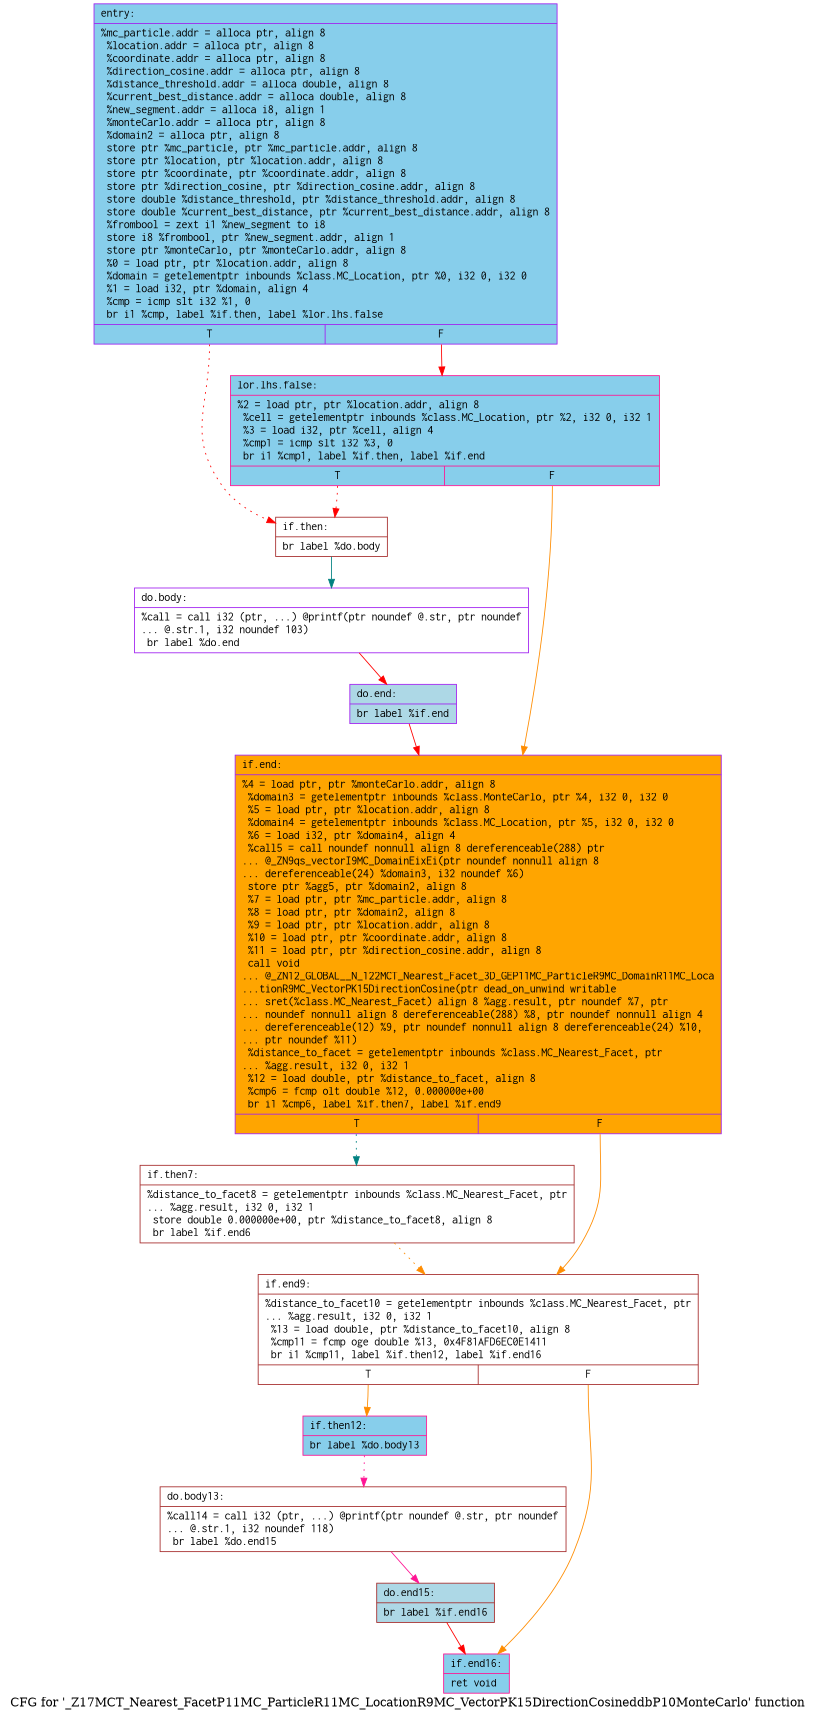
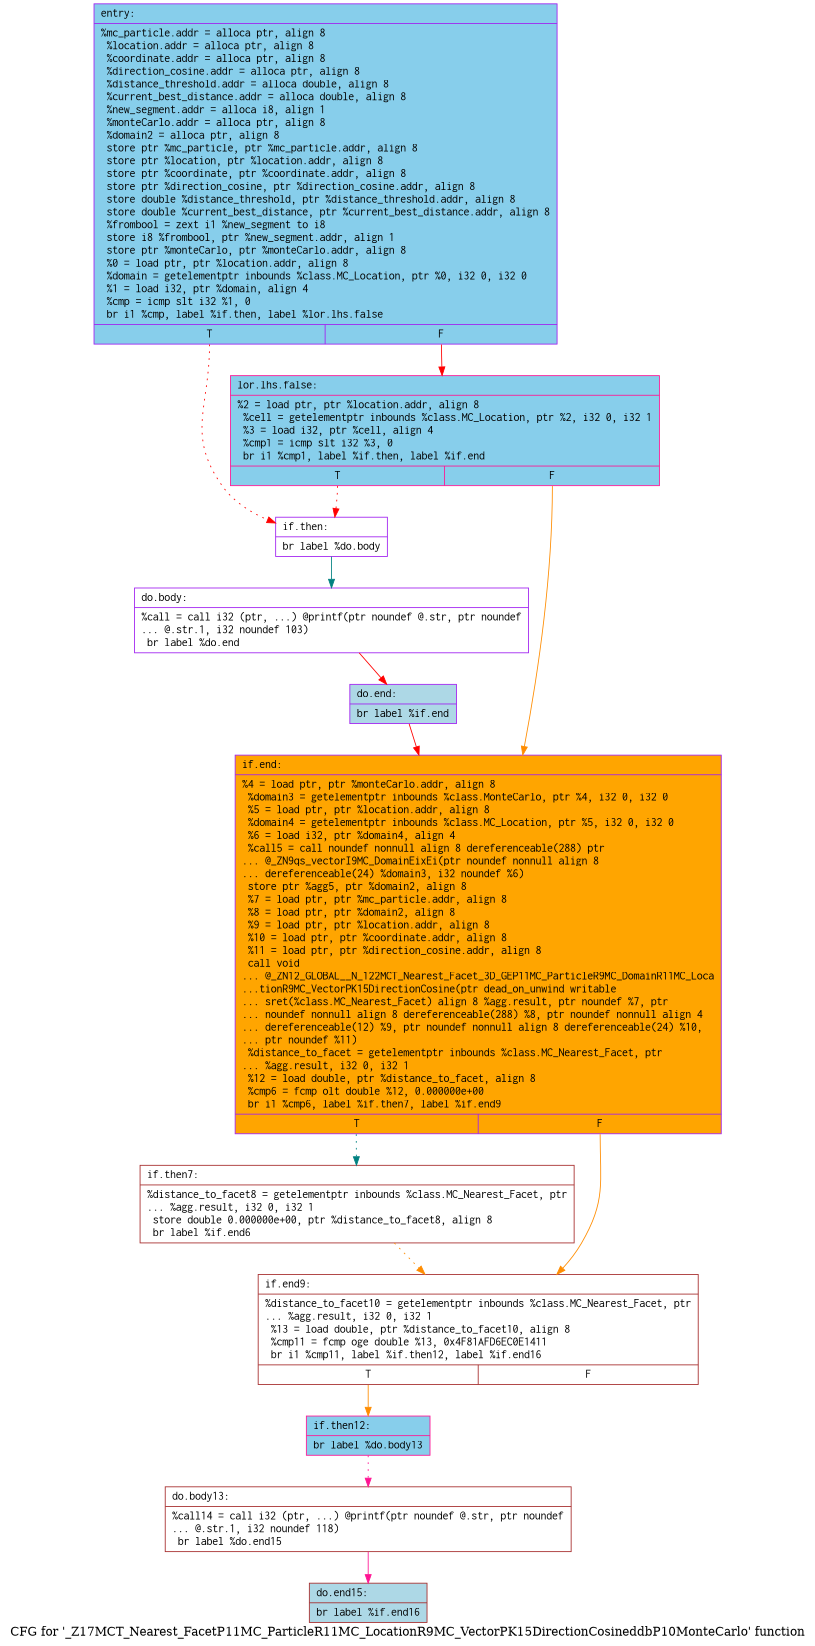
node "if.then:": color brown -> purple
node "if.end16:": removed
